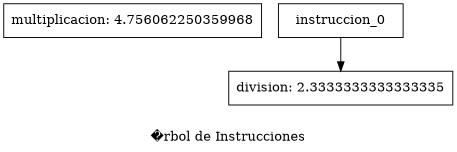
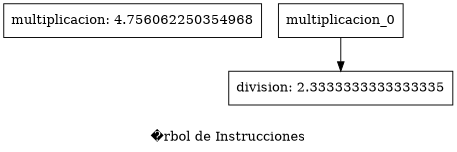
node "multiplicacion: 4.756062250359968": label "multiplicacion: 4.756062250359968" -> "multiplicacion: 4.756062250354968"
node "instruccion_0": label "instruccion_0" -> "multiplicacion_0"
